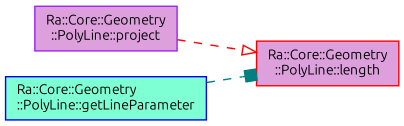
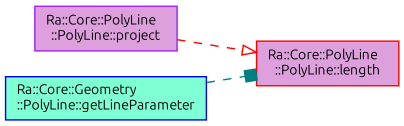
node "Ra::Core::Geometry ::PolyLine::project": label "Ra::Core::Geometry ::PolyLine::project" -> "Ra::Core::PolyLine ::PolyLine::project"
node "Ra::Core::Geometry ::PolyLine::length": label "Ra::Core::Geometry ::PolyLine::length" -> "Ra::Core::PolyLine ::PolyLine::length"
